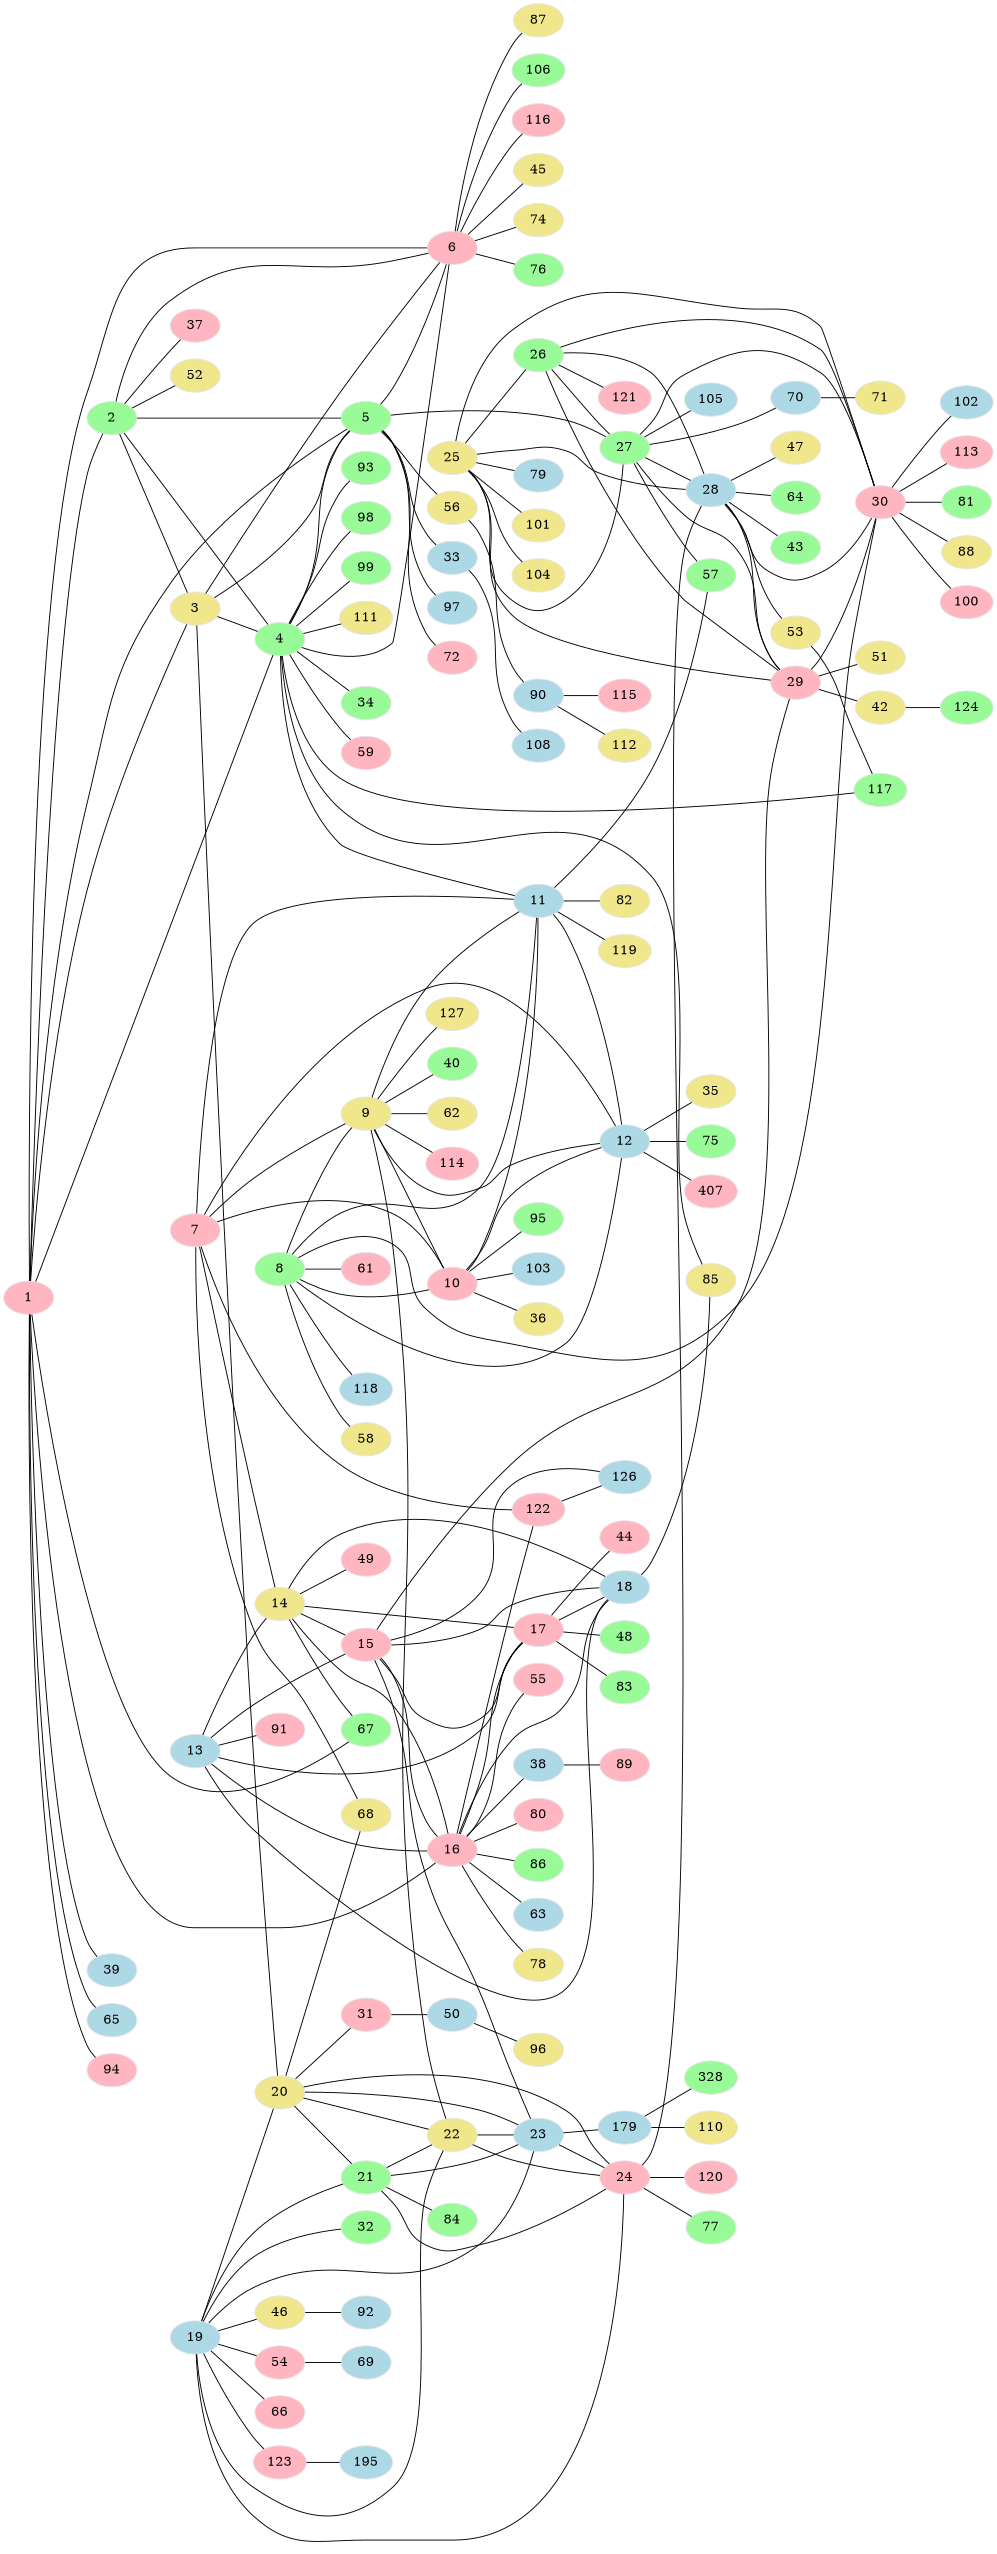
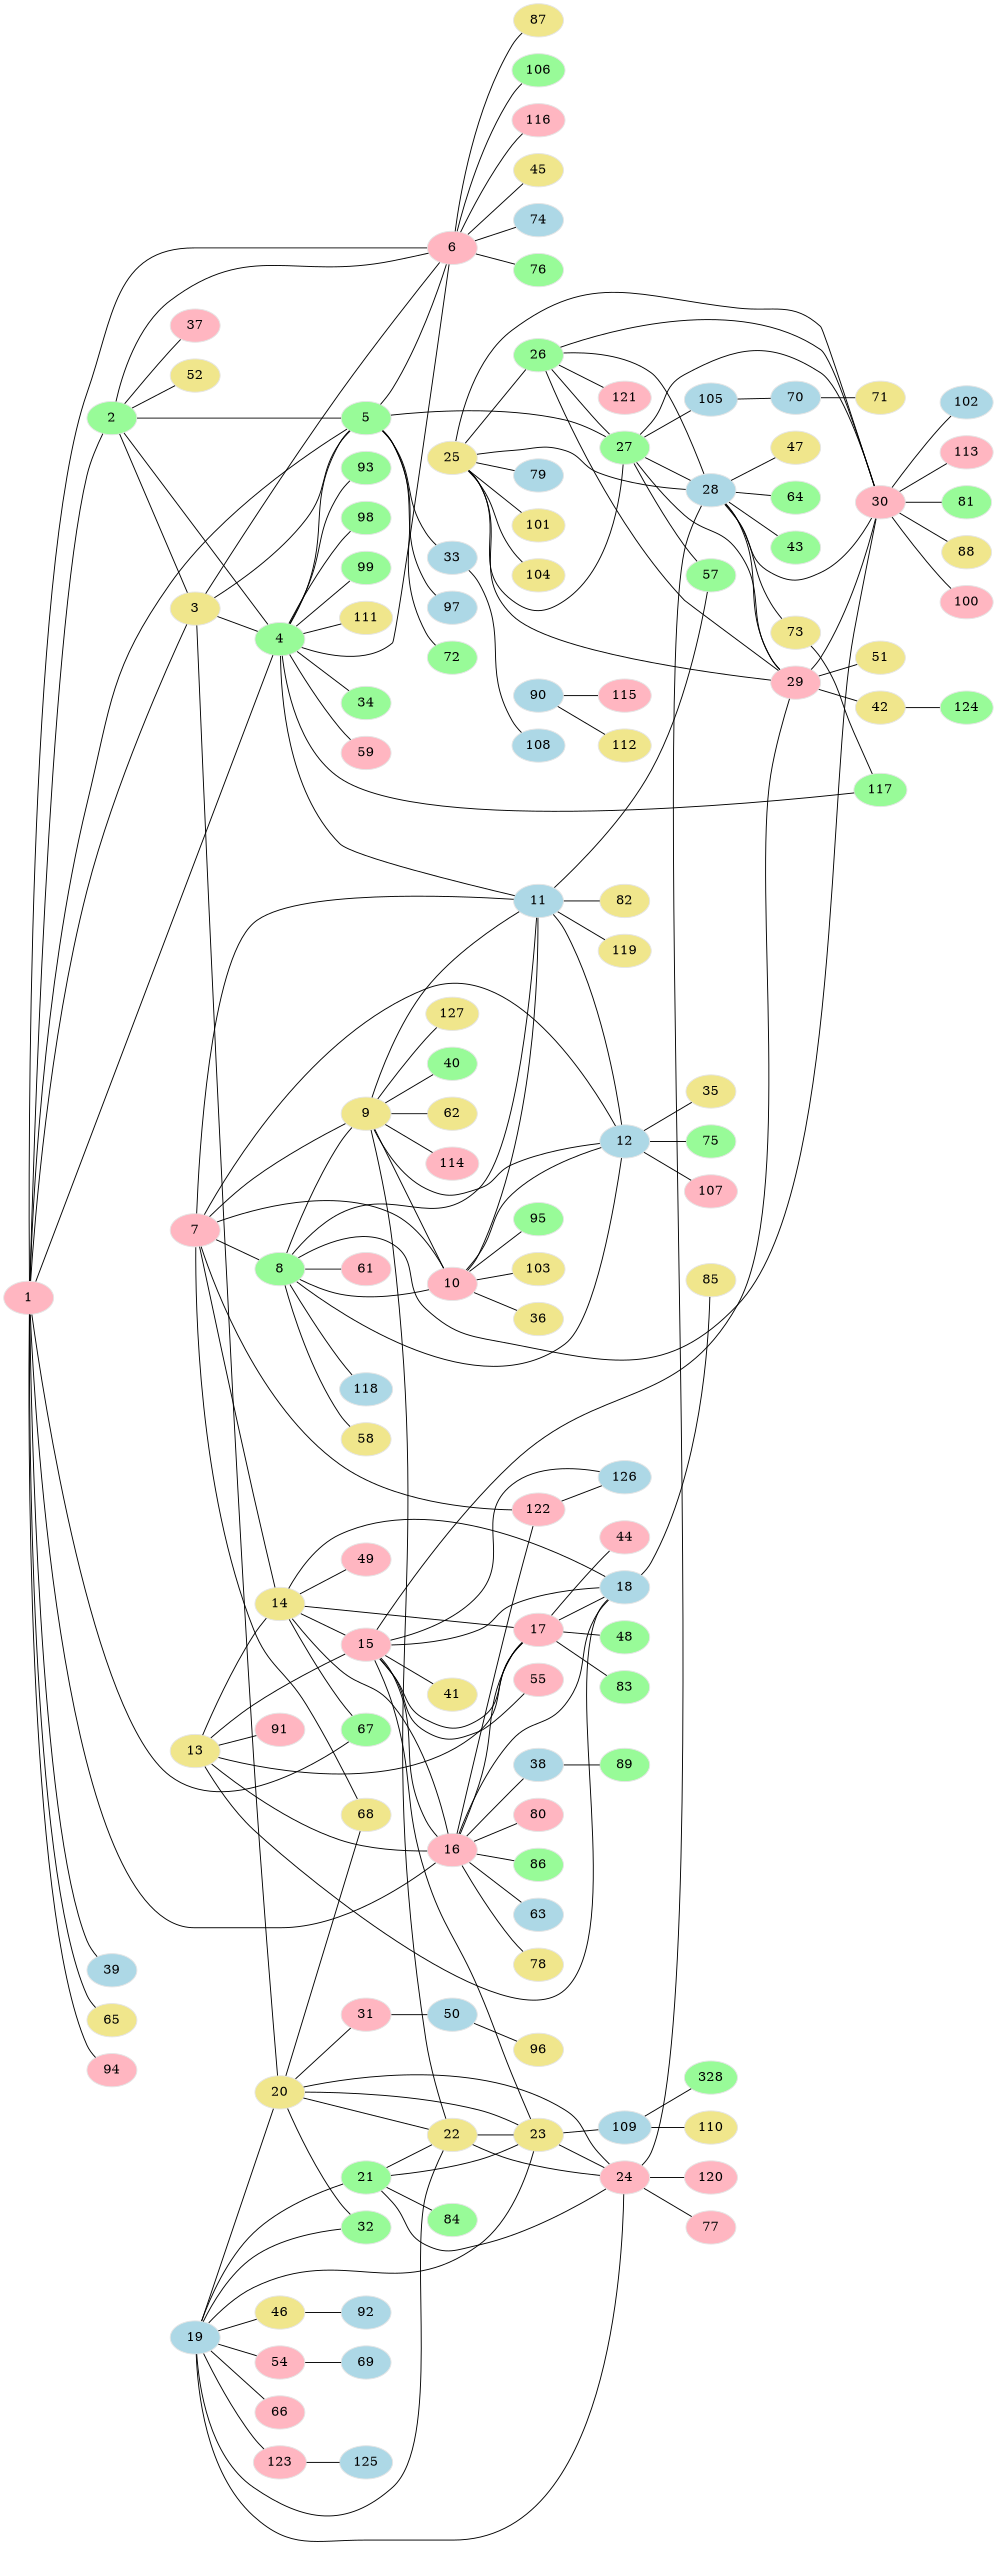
node "74": fillcolor khaki -> lightblue
edge "70" -- "27": now "70" -- "105"
node "56": removed
node "53": label "53" -> "73"
node "72": fillcolor lightpink -> palegreen
edge "4" -- "85": removed
node "407": label "407" -> "107"
edge "7" -- "8": added
node "103": fillcolor lightblue -> khaki
node "41": added
node "13": fillcolor lightblue -> khaki
node "89": fillcolor lightpink -> palegreen
edge "55" -- "16": now "55" -- "15"
node "65": fillcolor lightblue -> khaki
node "179": label "179" -> "109"
edge "20" -- "21": now "20" -- "32"
node "23": fillcolor lightblue -> khaki
node "77": fillcolor palegreen -> lightpink
node "195": label "195" -> "125"
